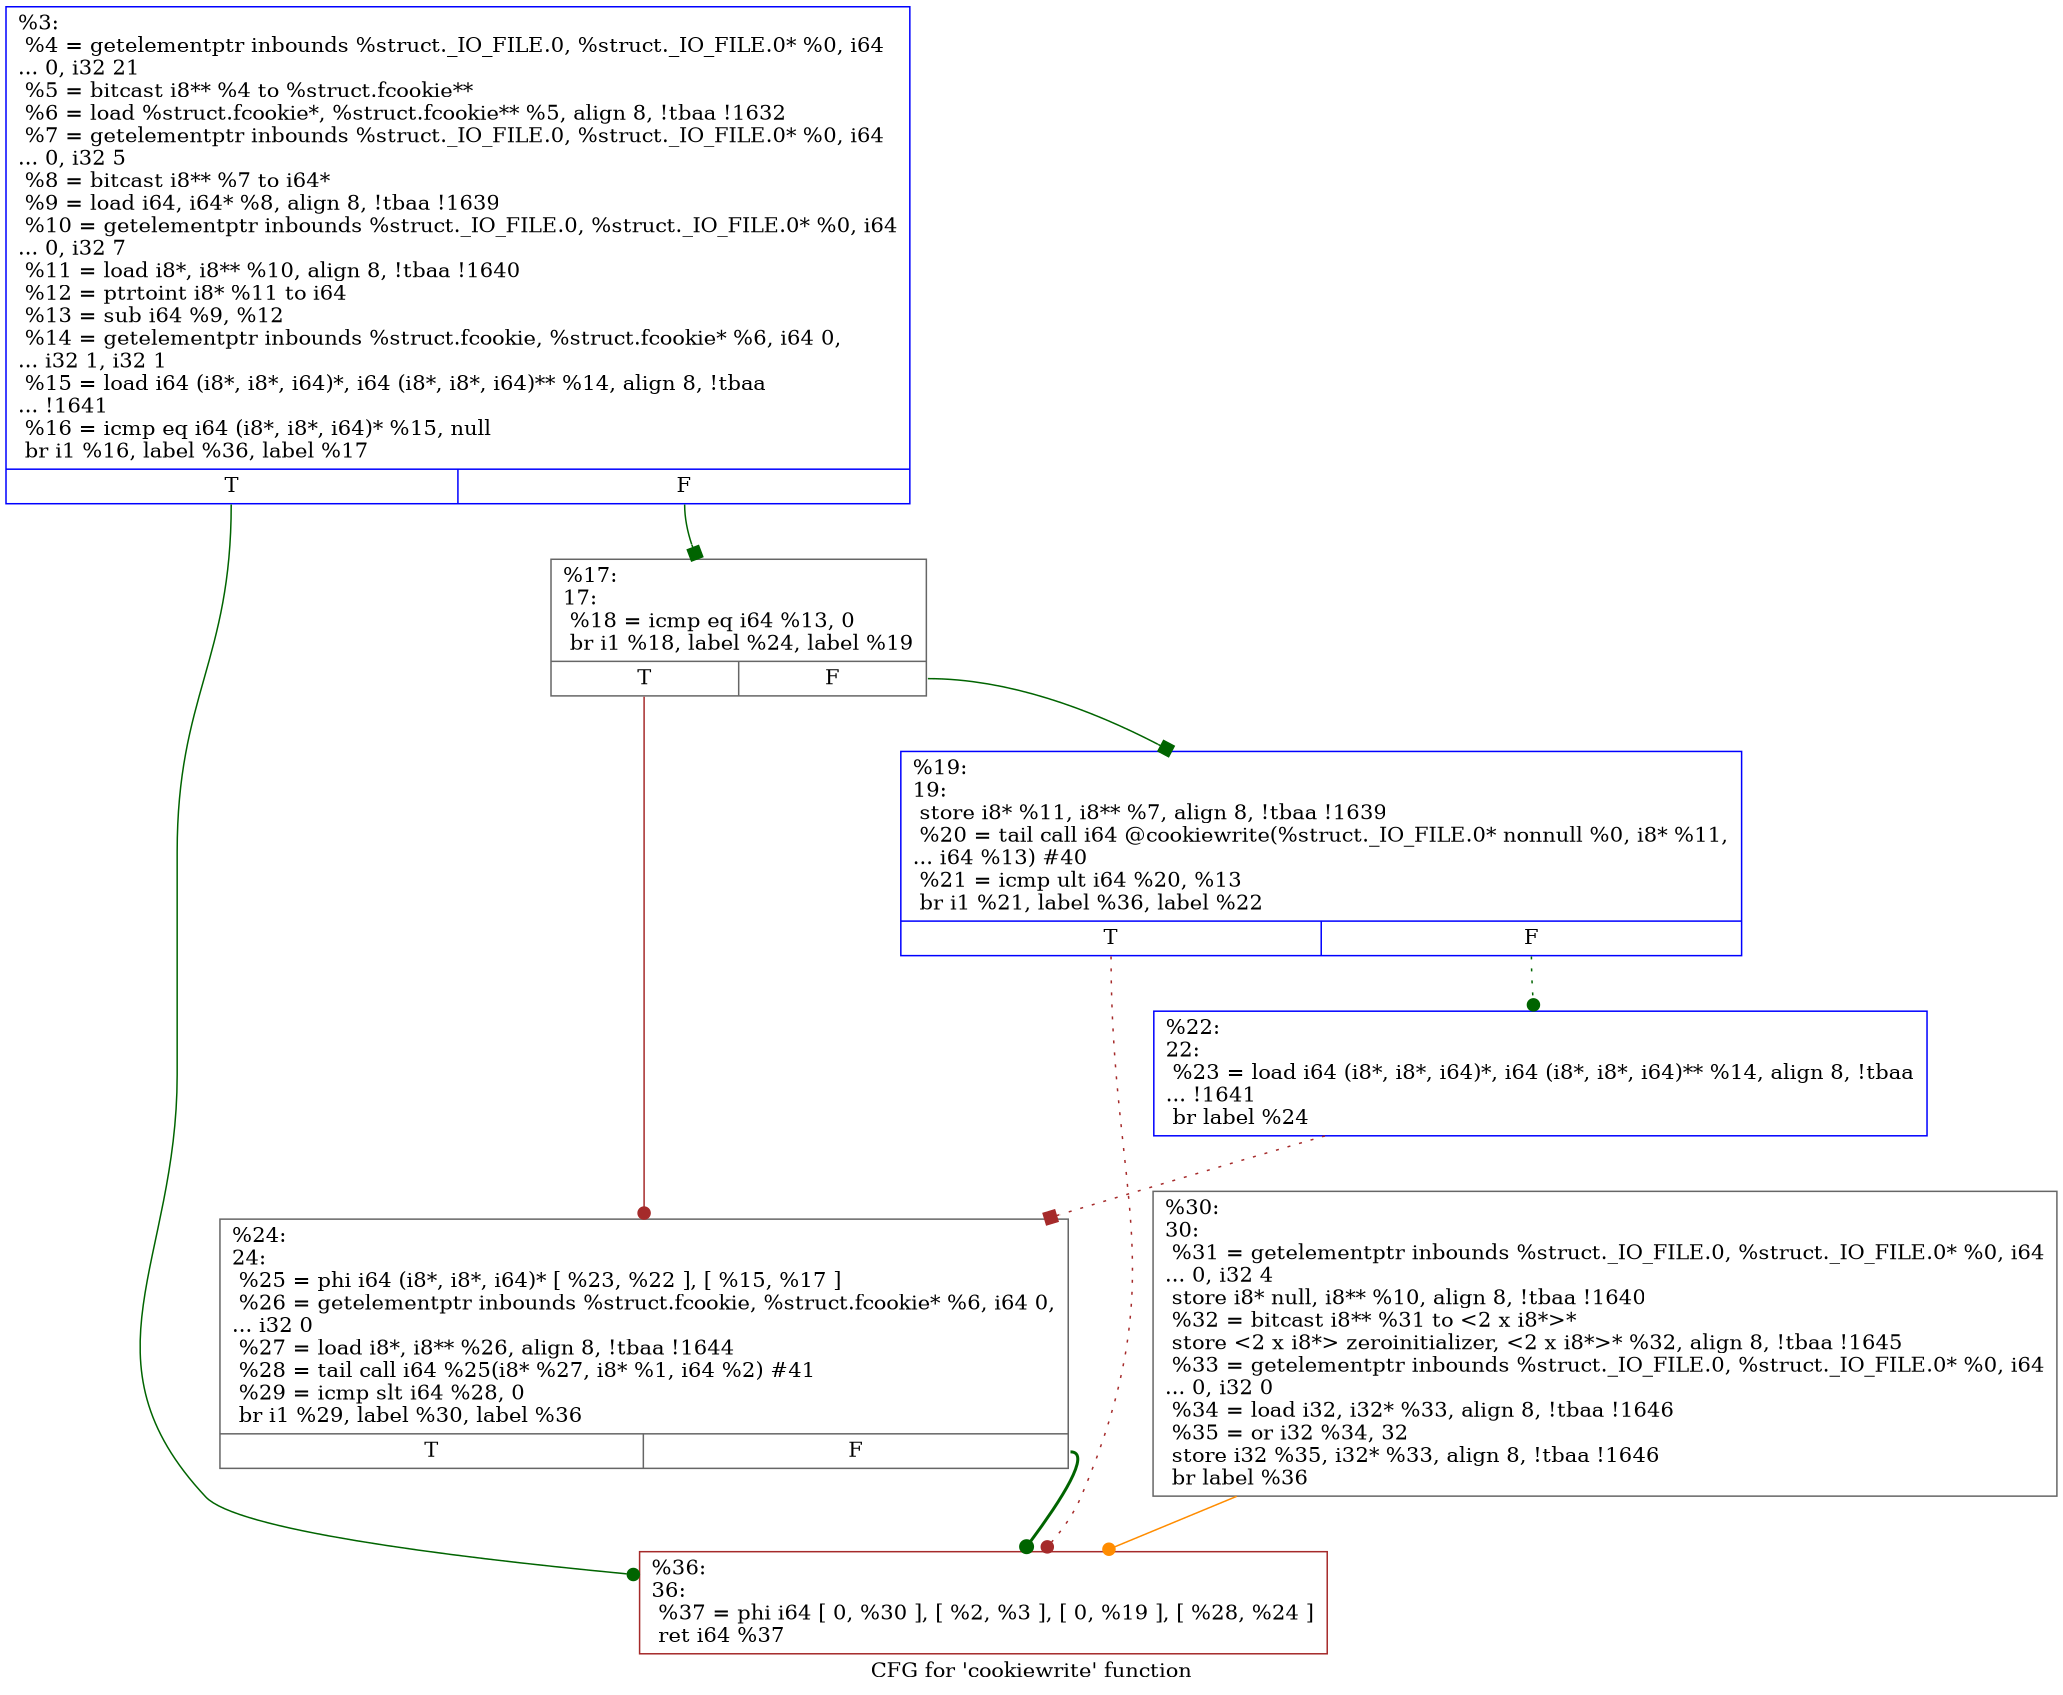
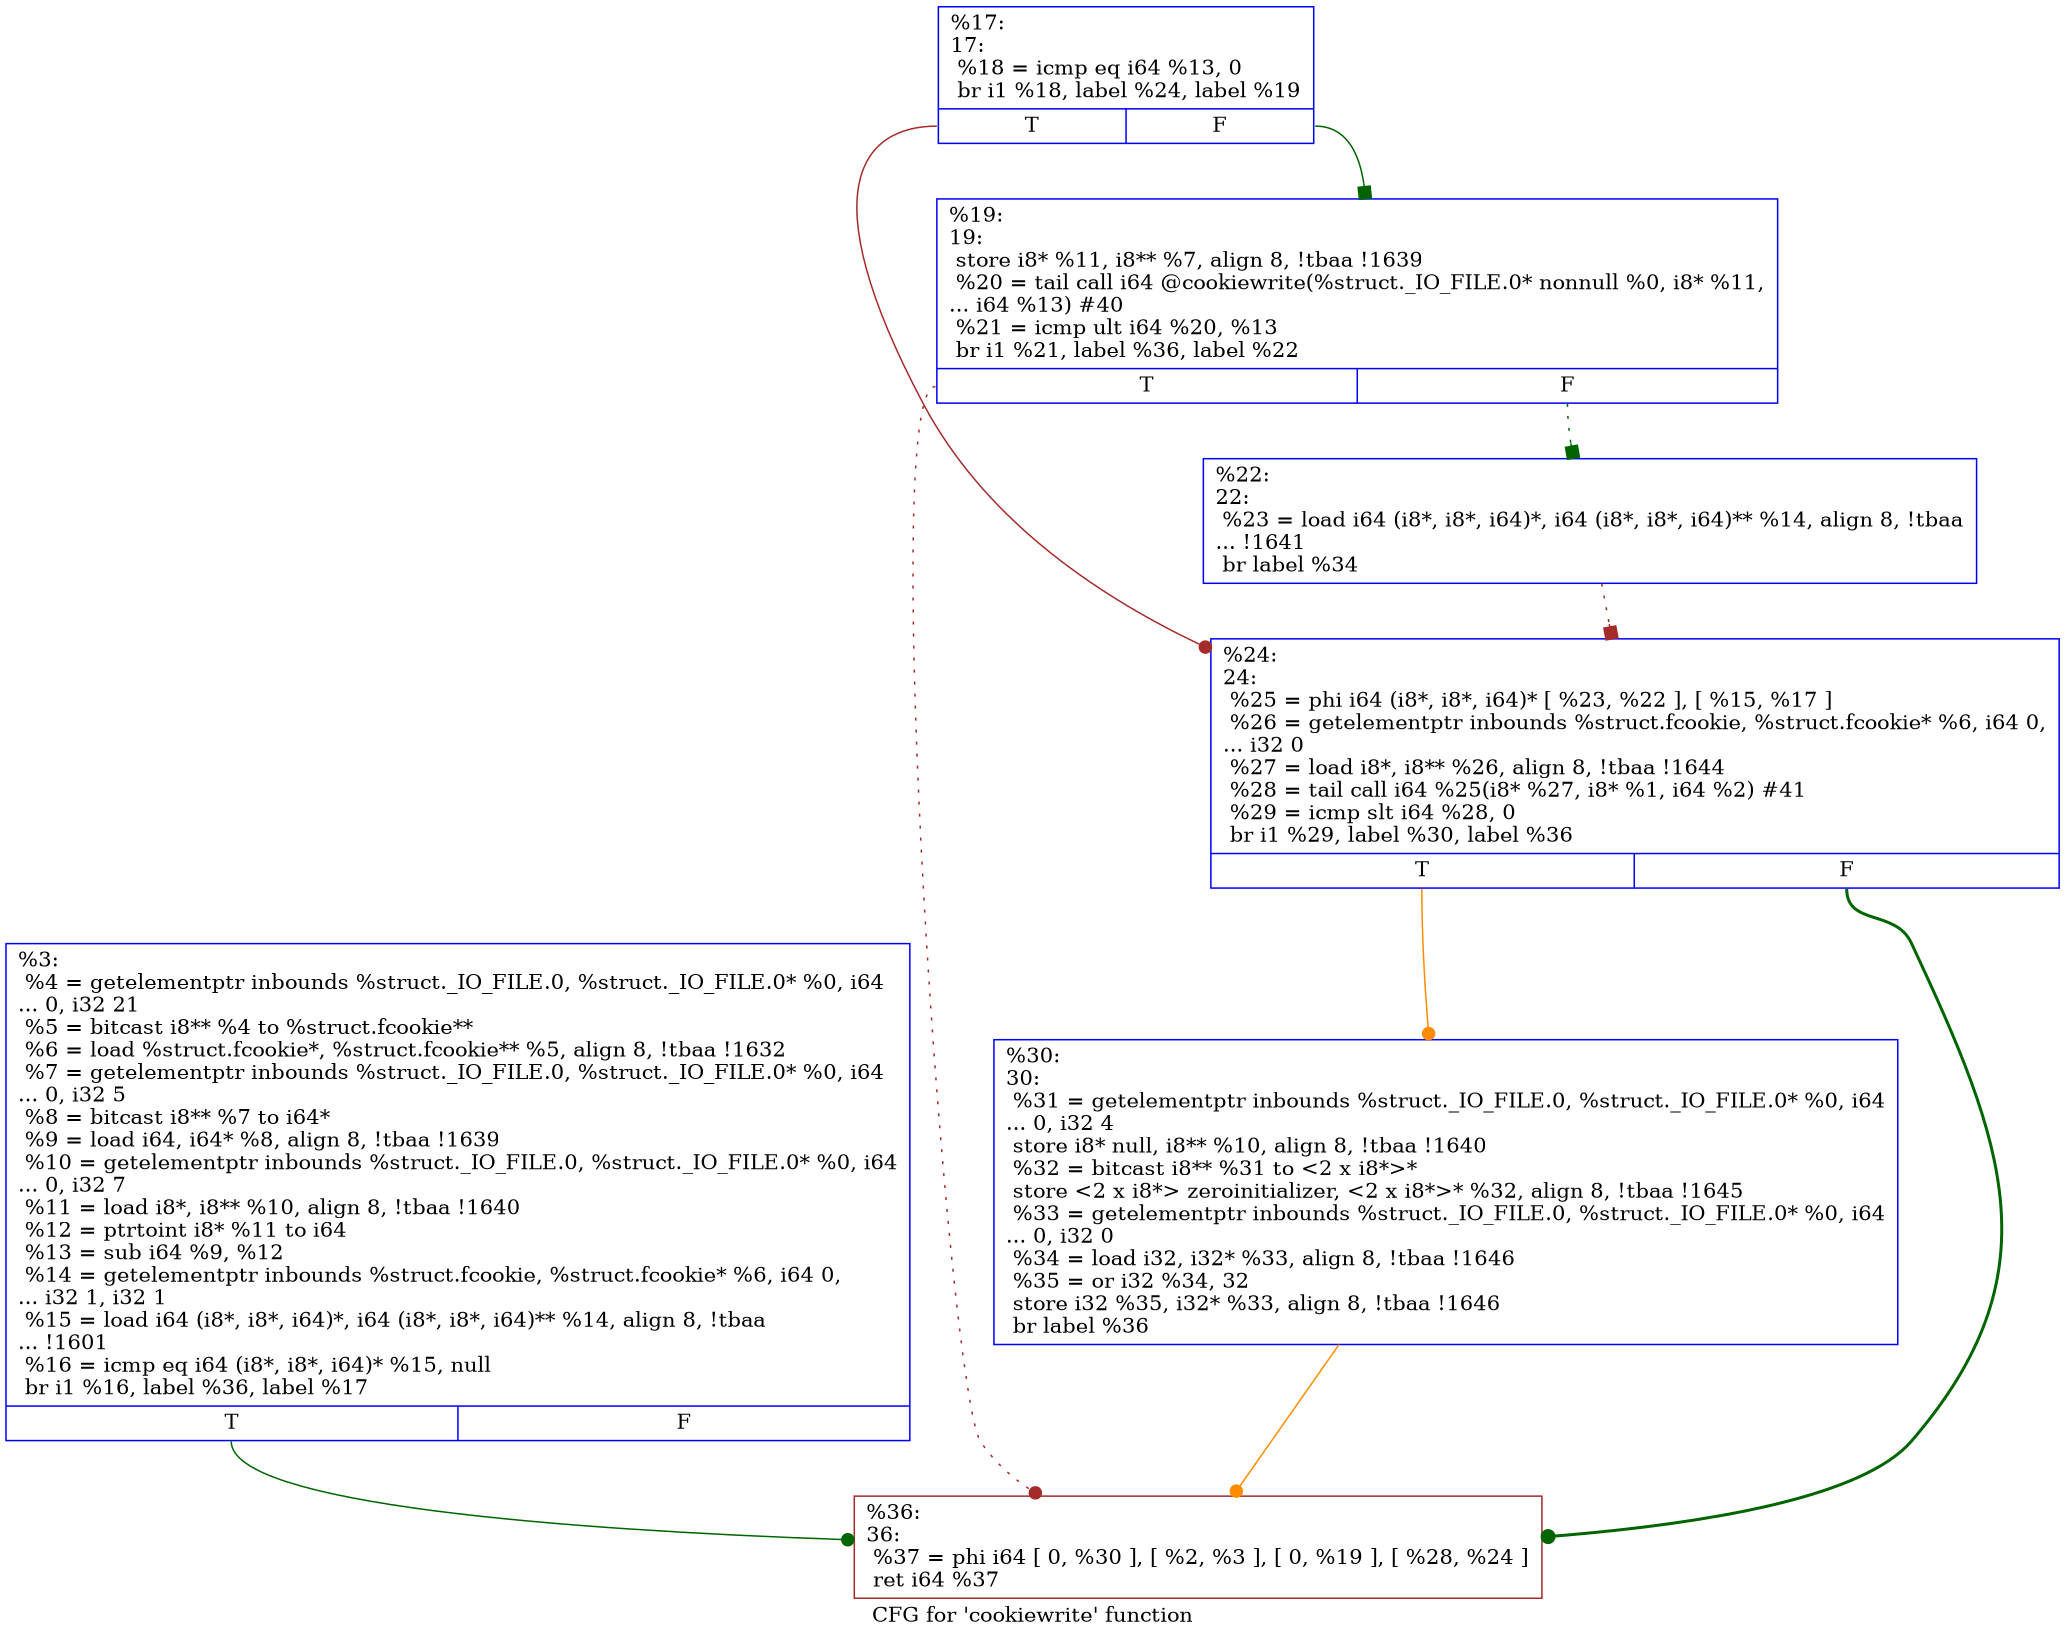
node "%3:": text "... !1641" -> "... !1601"
edge "%3:" -> "%17:": removed
node "%17:": color gray40 -> blue
edge "%24:" -> "%30:": added
edge "%19:" -> "%22:": arrowhead dot -> box
node "%22:": text "br label %24" -> "br label %34"
node "%24:": color gray40 -> blue
node "%30:": color gray40 -> blue
